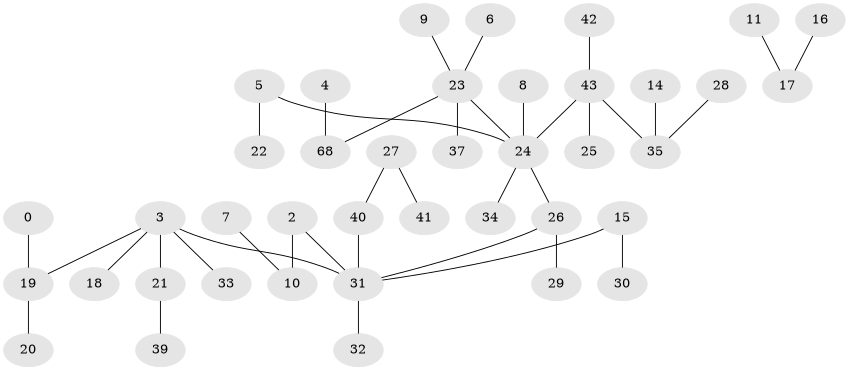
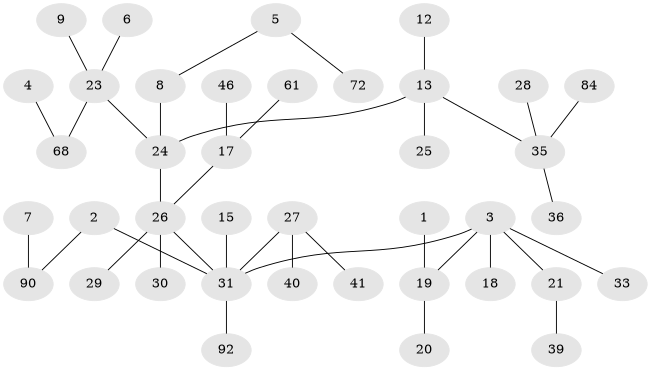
node "42": label "42" -> "12"
node "11": label "11" -> "61"
node "16": label "16" -> "46"
node "43": label "43" -> "13"
node "14": label "14" -> "84"
edge "5" -- "24": now "5" -- "8"
node "22": label "22" -> "72"
node "37": removed
edge "17" -- "26": added
node "0": label "0" -> "1"
node "34": removed
node "36": added
edge "40" -- "31": now "27" -- "31"
edge "15" -- "30": now "26" -- "30"
node "10": label "10" -> "90"
node "32": label "32" -> "92"
